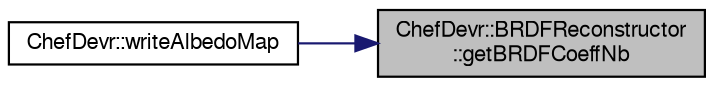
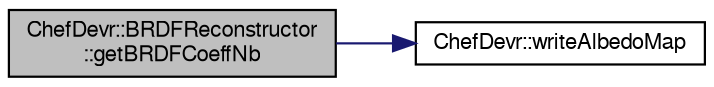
edge "ChefDevr::writeAlbedoMap" -> "ChefDevr::BRDFReconstructor ::getBRDFCoeffNb": reversed
